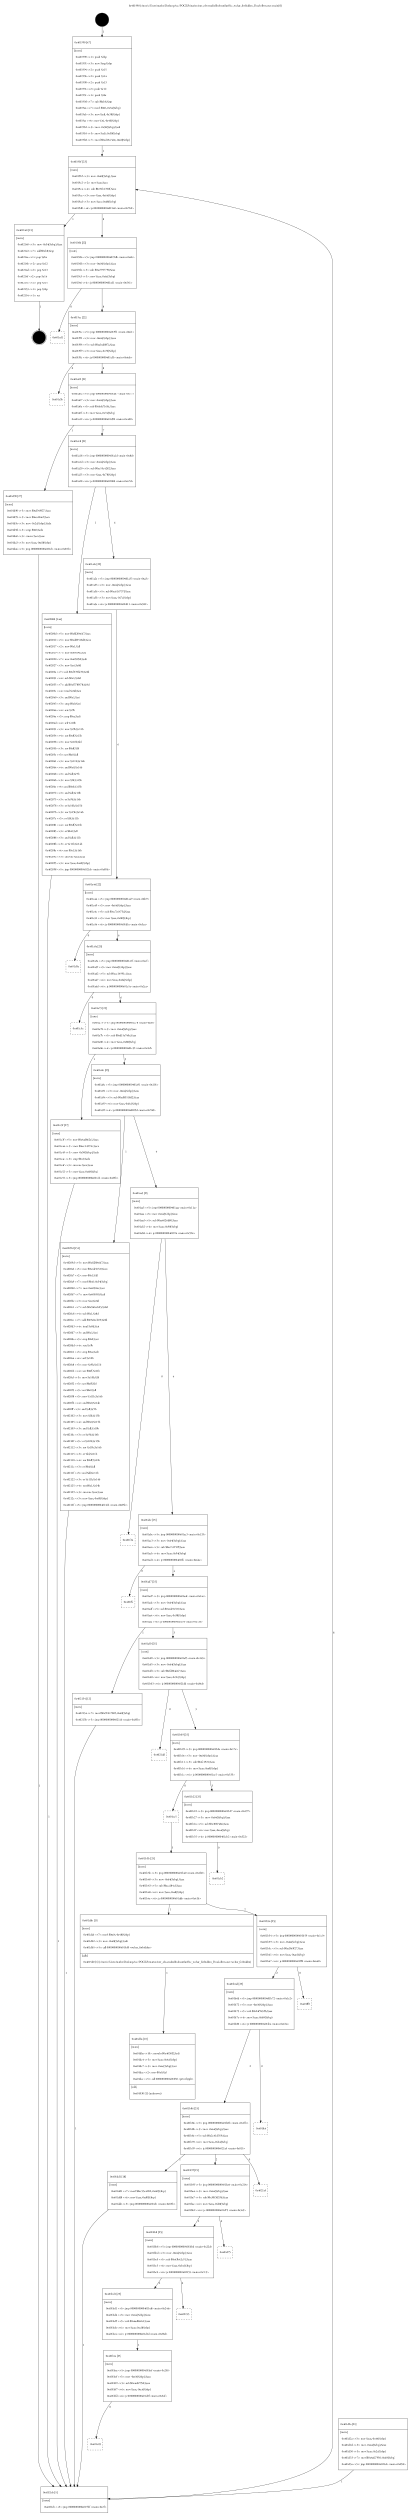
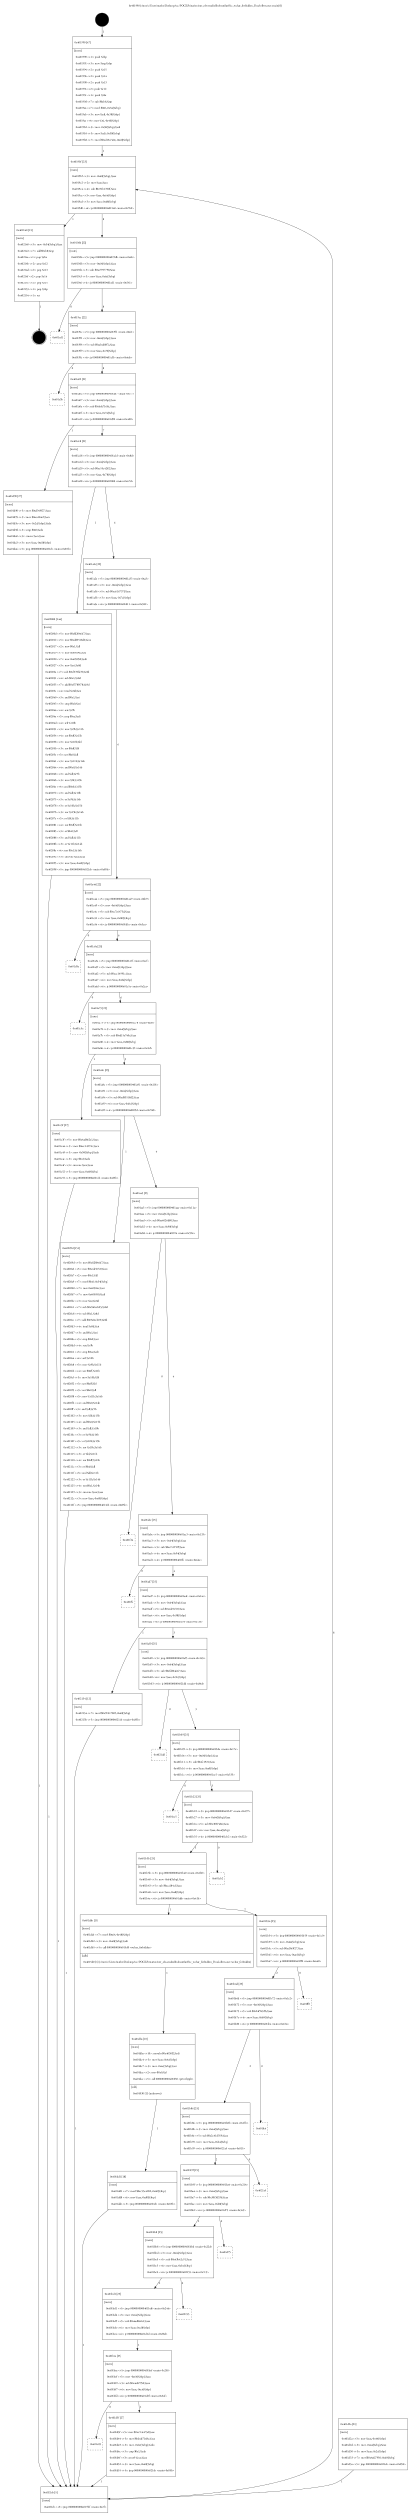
edge "0x401ec5" -> "0x401b3b [25]": now "0x401b22 [25]" -> "0x401b3b [25]"
edge "0x401b86 [25]" -> "0x401dd1 [18]": now "0x401dba [23]" -> "0x401dd1 [18]"
node "0x401d3f [27]": added
